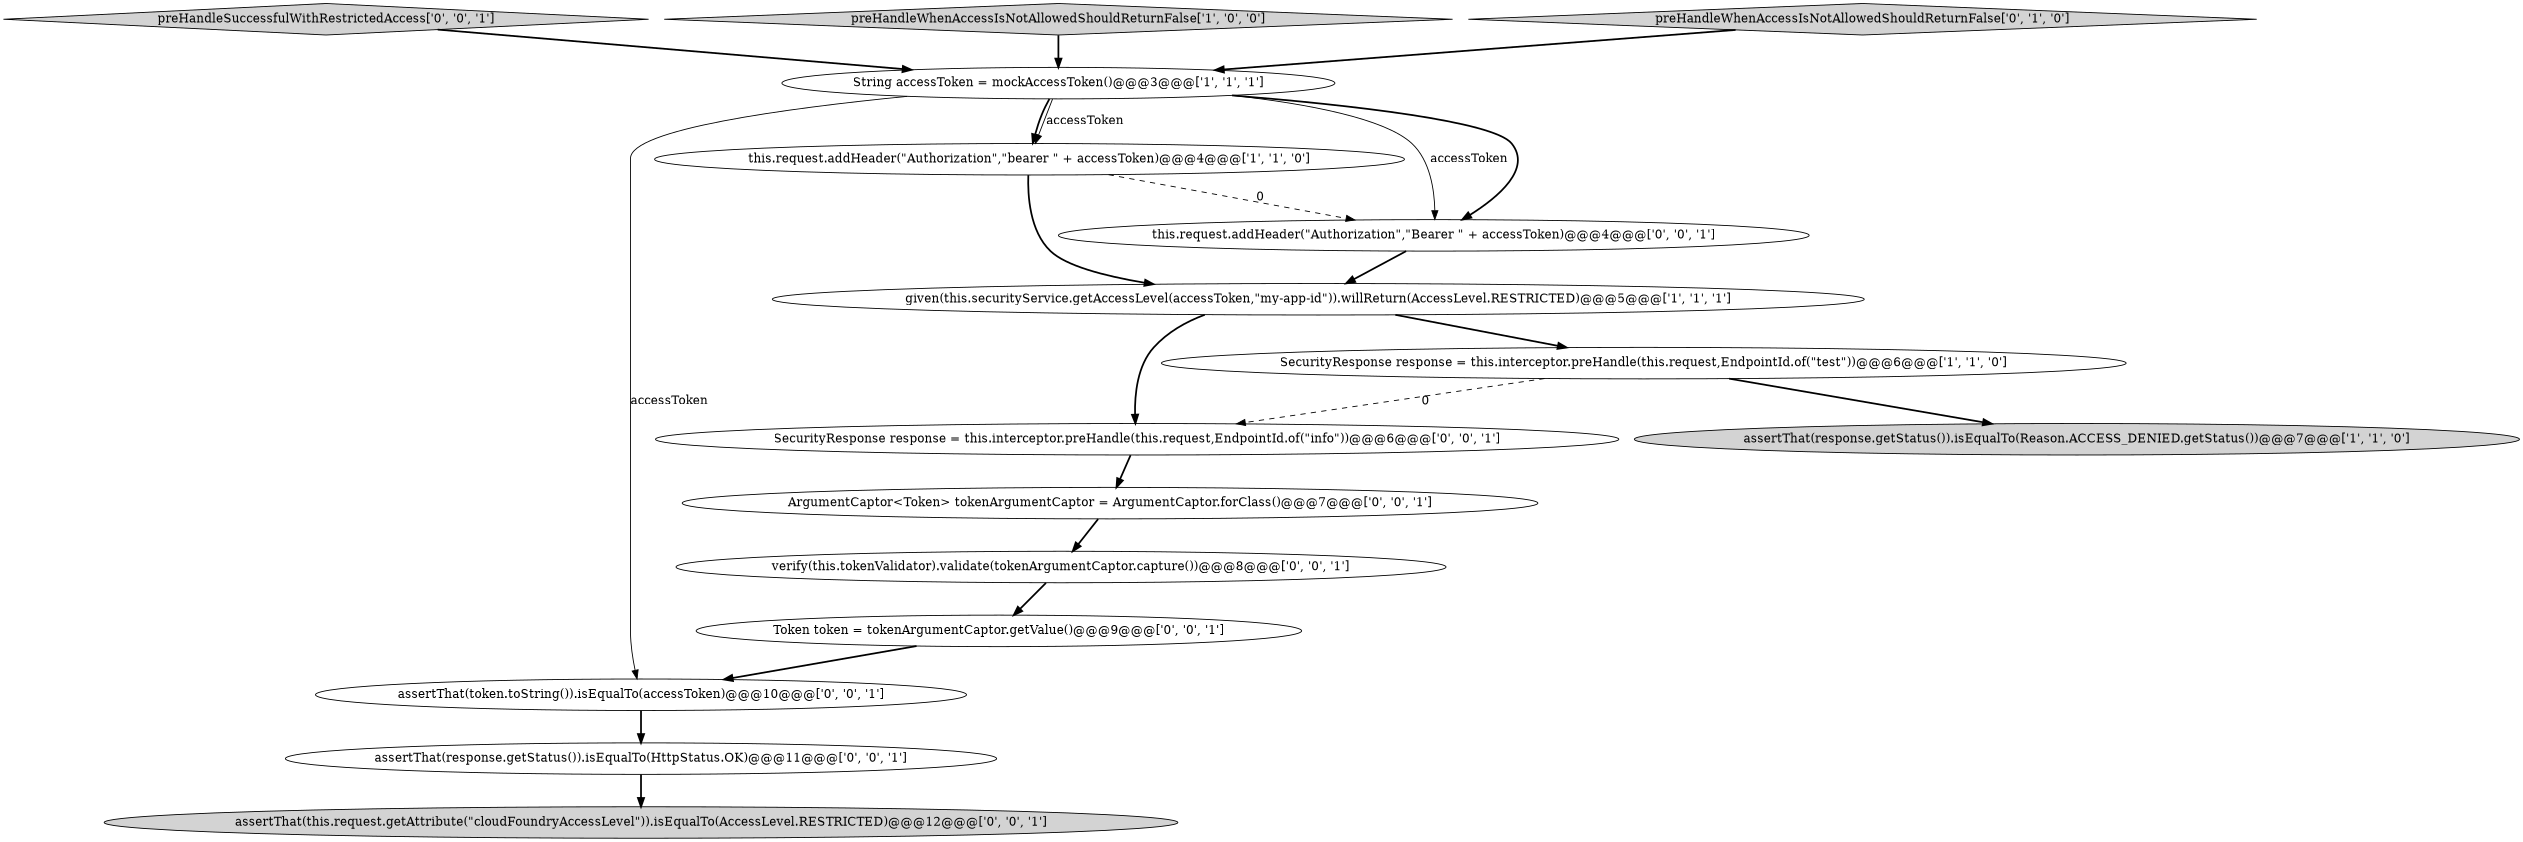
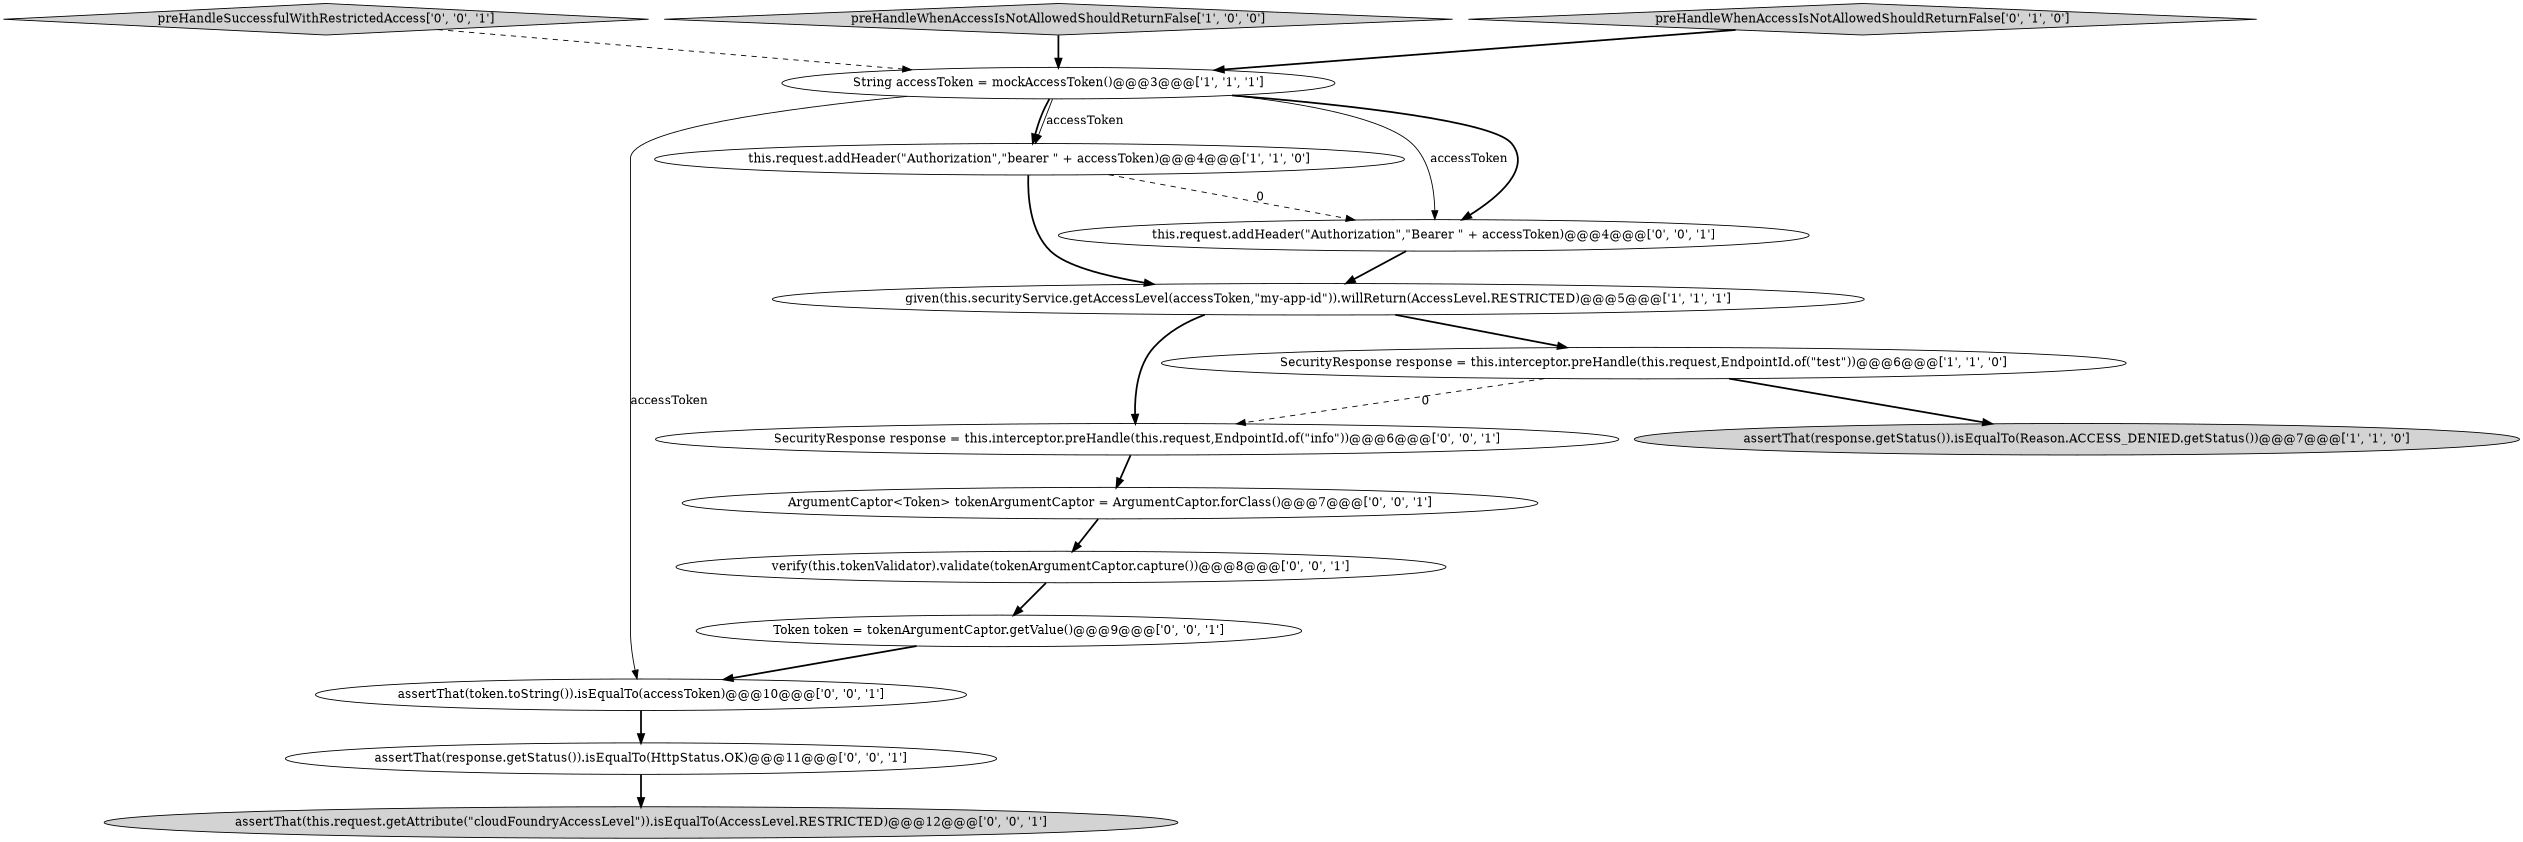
edge "preHandleSuccessfulWithRestrictedAccess['0', '0', '1']" -> "String accessToken = mockAccessToken()@@@3@@@['1', '1', '1']": style bold -> dashed
